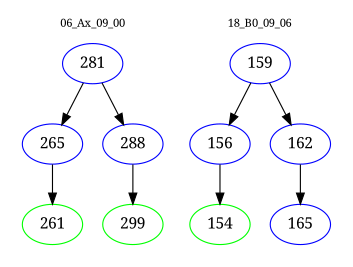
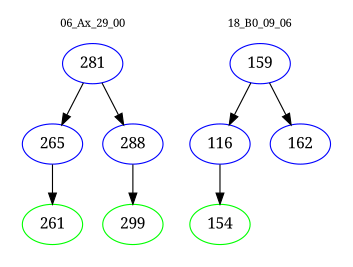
cluster "06_Ax_09_00": label "06_Ax_09_00" -> "06_Ax_29_00"
node "156": label "156" -> "116"
node "165": removed
